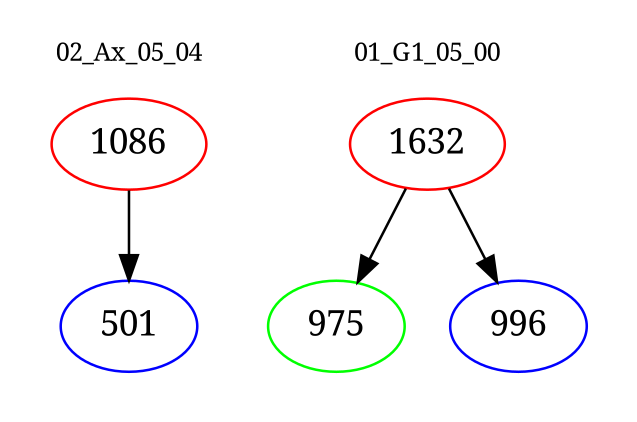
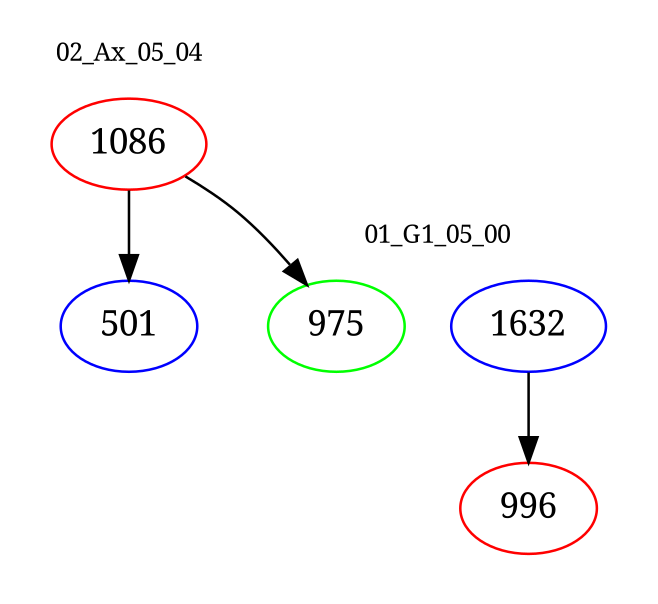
node "1632": color red -> blue
edge "1632" -> "975": now "1086" -> "975"
node "996": color blue -> red
